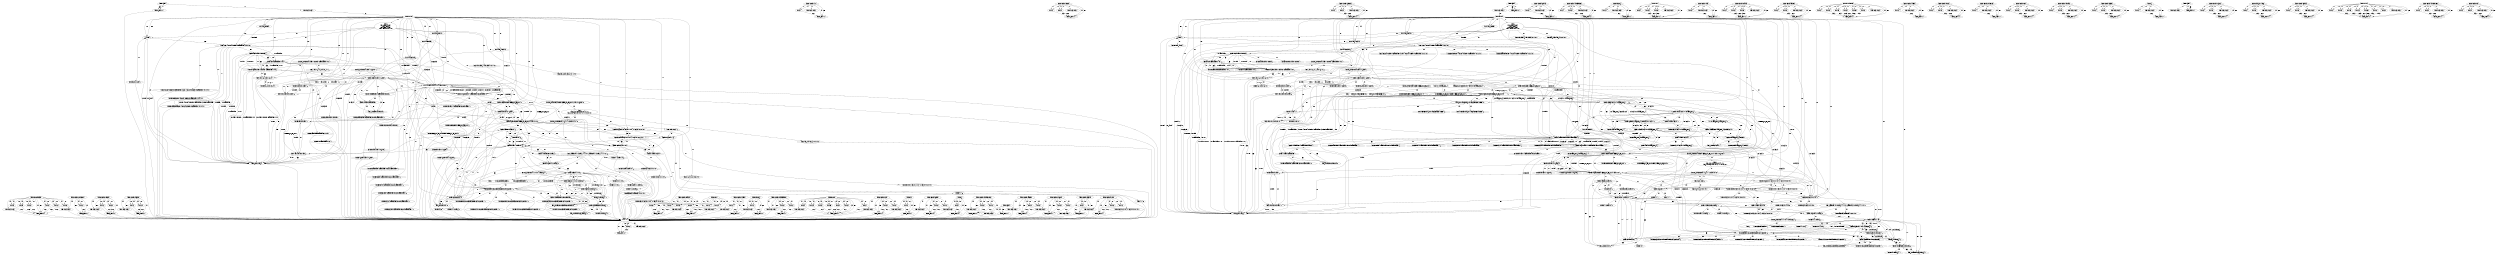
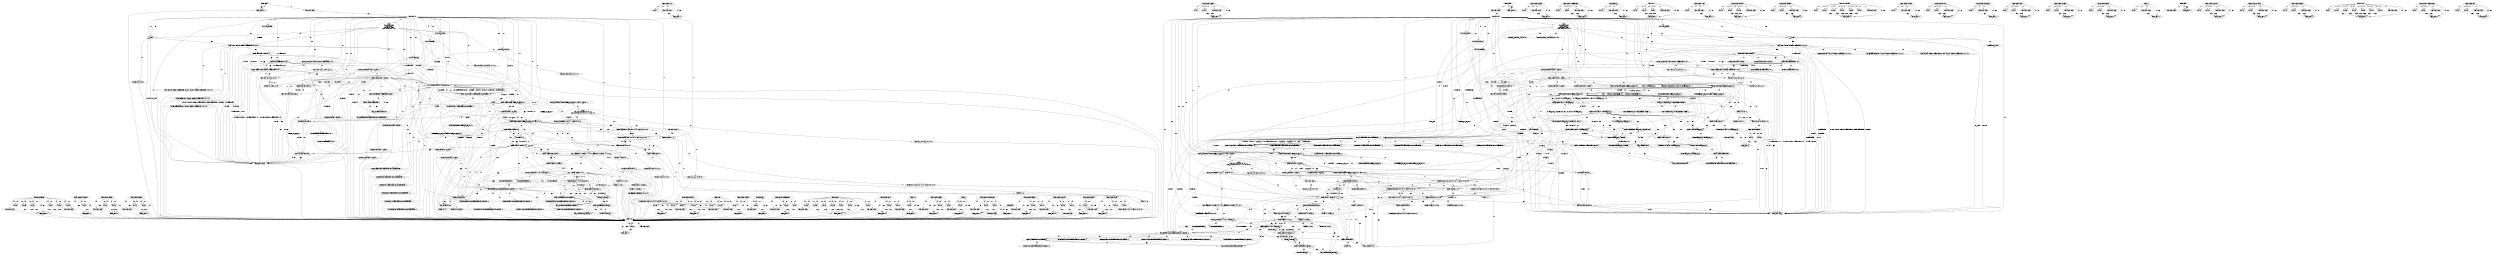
edge "(<operator>.equals,cmdCode == EFFECT_CMD_GET_PARAM)" -> "(<operator>.lessThan,*replySize < sizeof(effect_param_t))": label "CDG: " -> "DDG: replySize"
edge "(RETURN,return -EINVAL;,return -EINVAL;)" -> "(<operator>.minus,-EINVAL)": now "(RETURN,return -EINVAL;,return -EINVAL;)" -> "(METHOD,<operator>.greaterThan)"
edge "(<operator>.cast,(effect_param_t *)pCmdData)" -> "(IDENTIFIER,pCmdData,(effect_param_t *)pCmdData)": label "AST: " -> "DDG: mEffectInterface == NULL"
node "<(LOCAL,uint32_t size: uint32_t)<SUB>30</SUB>>": added
